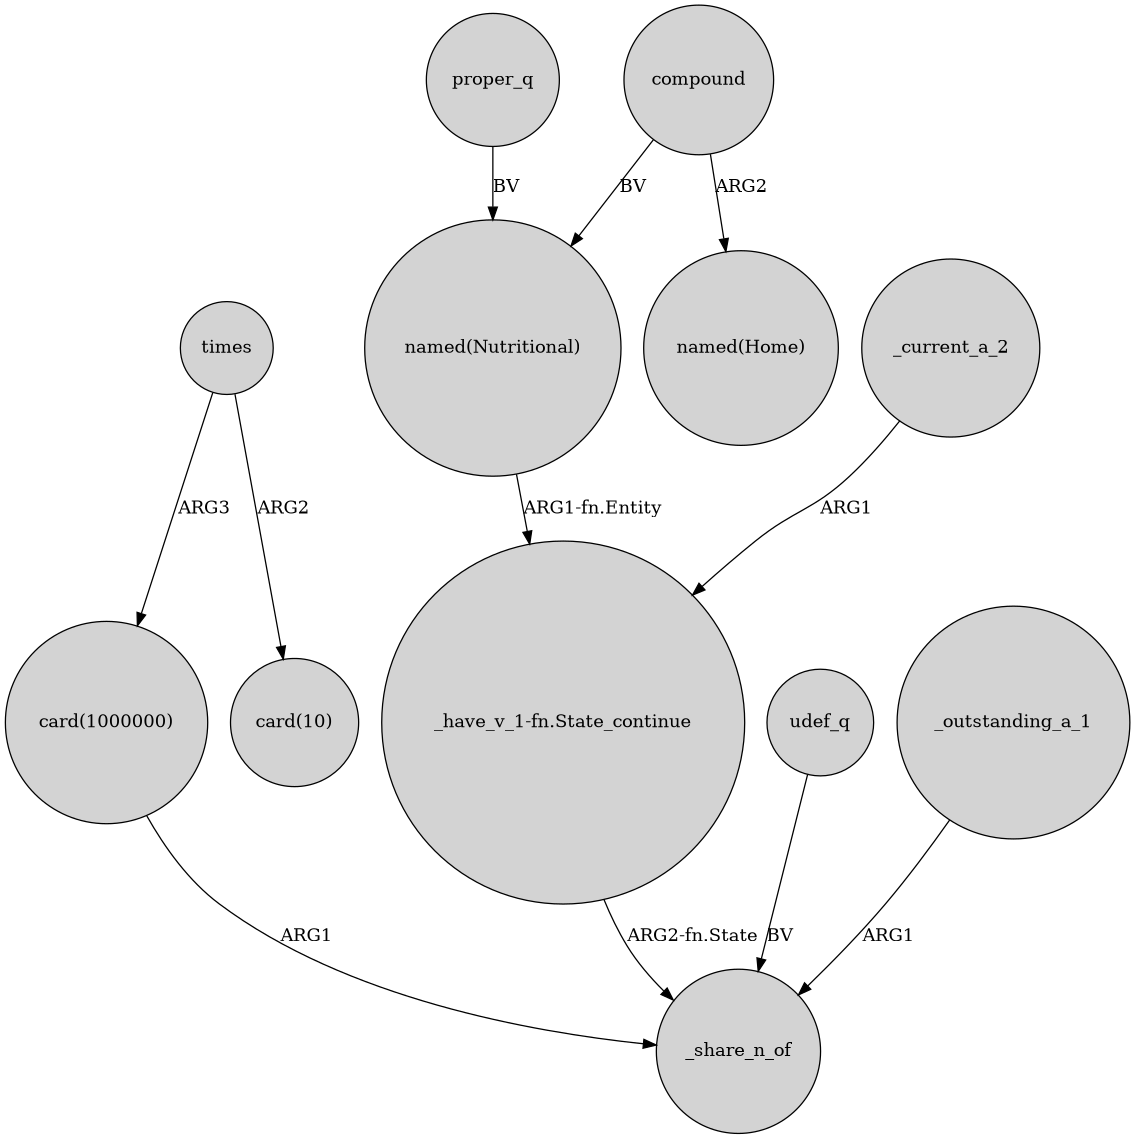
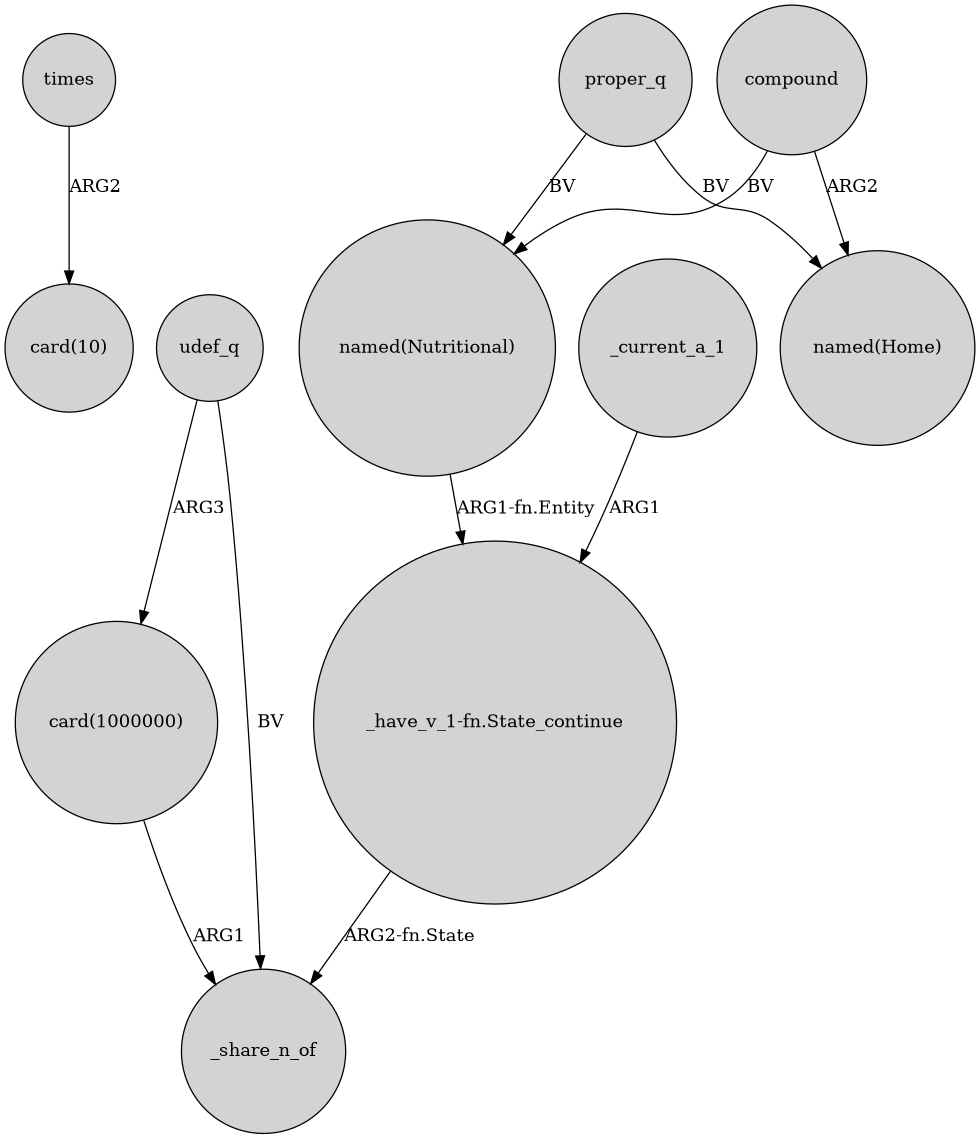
edge "proper_q" -> "named(Home)": added, label "BV"
node "_current_a_2": label "_current_a_2" -> "_current_a_1"
edge "times" -> "card(1000000)": now "udef_q" -> "card(1000000)"
node "_outstanding_a_1": removed
